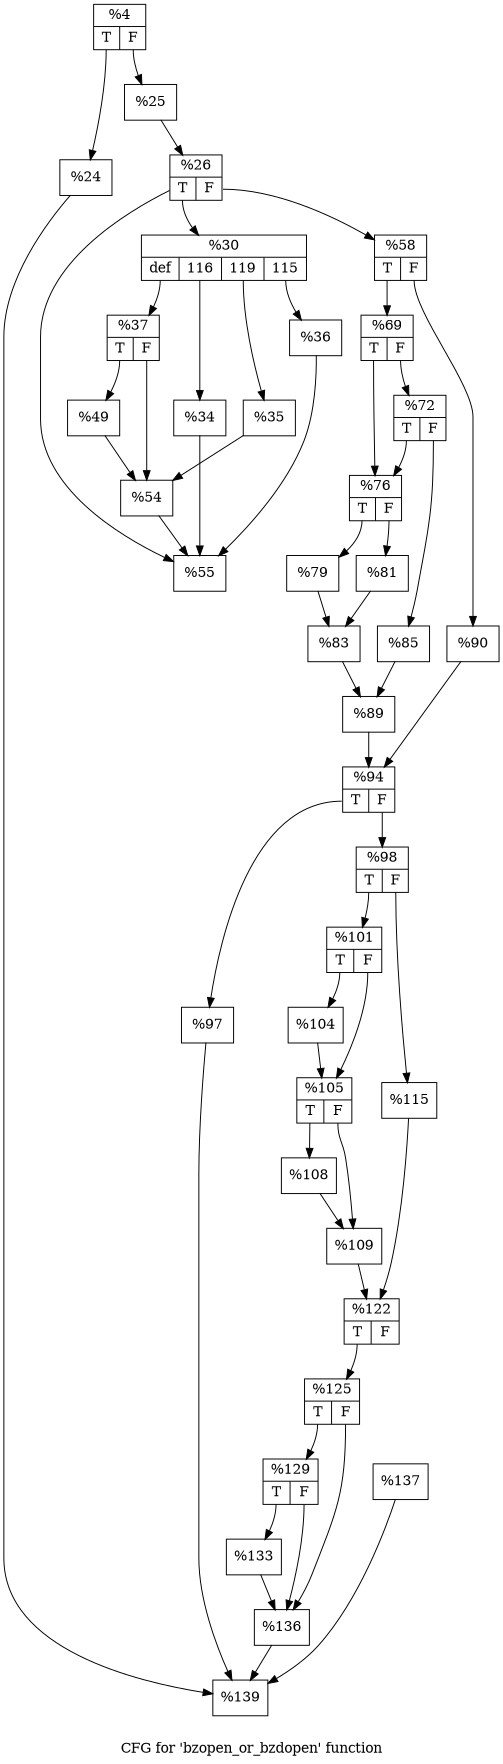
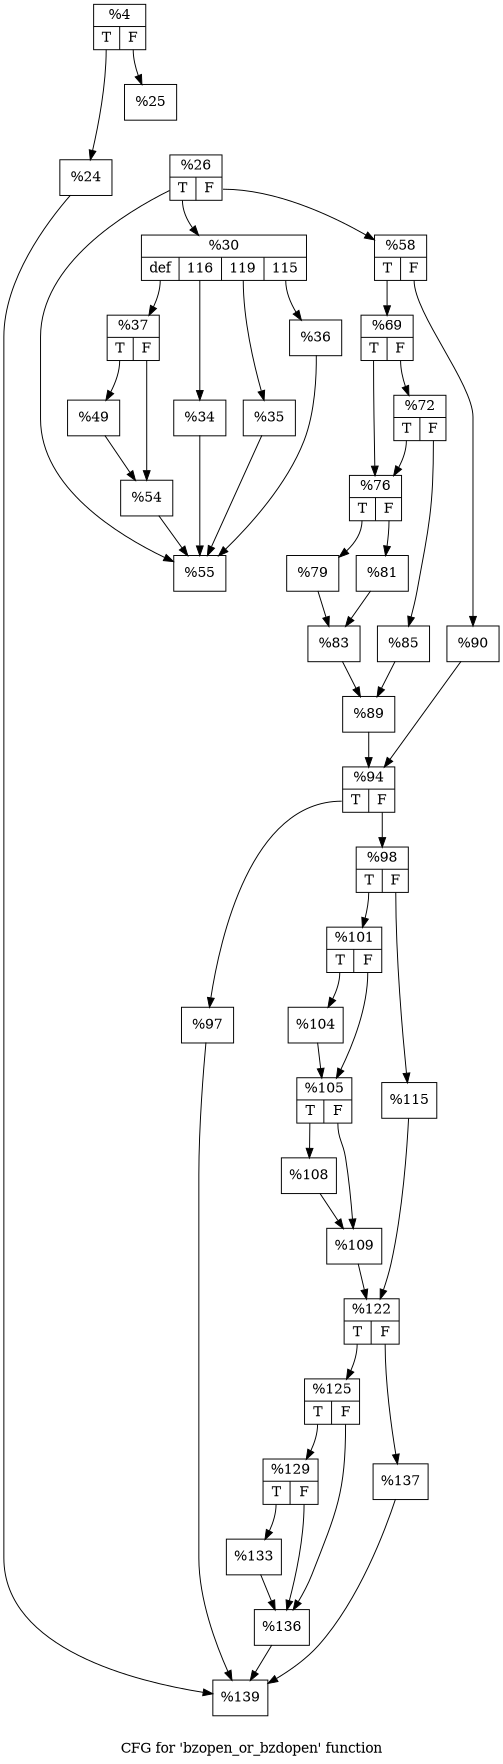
edge "%25" -> "%26": removed
edge "%35" -> "%54": now "%35" -> "%55"
edge "%122" -> "%137": added
